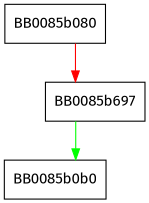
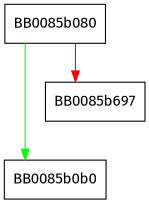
edge "BB0085b697" -> "BB0085b0b0": now "BB0085b080" -> "BB0085b0b0"
